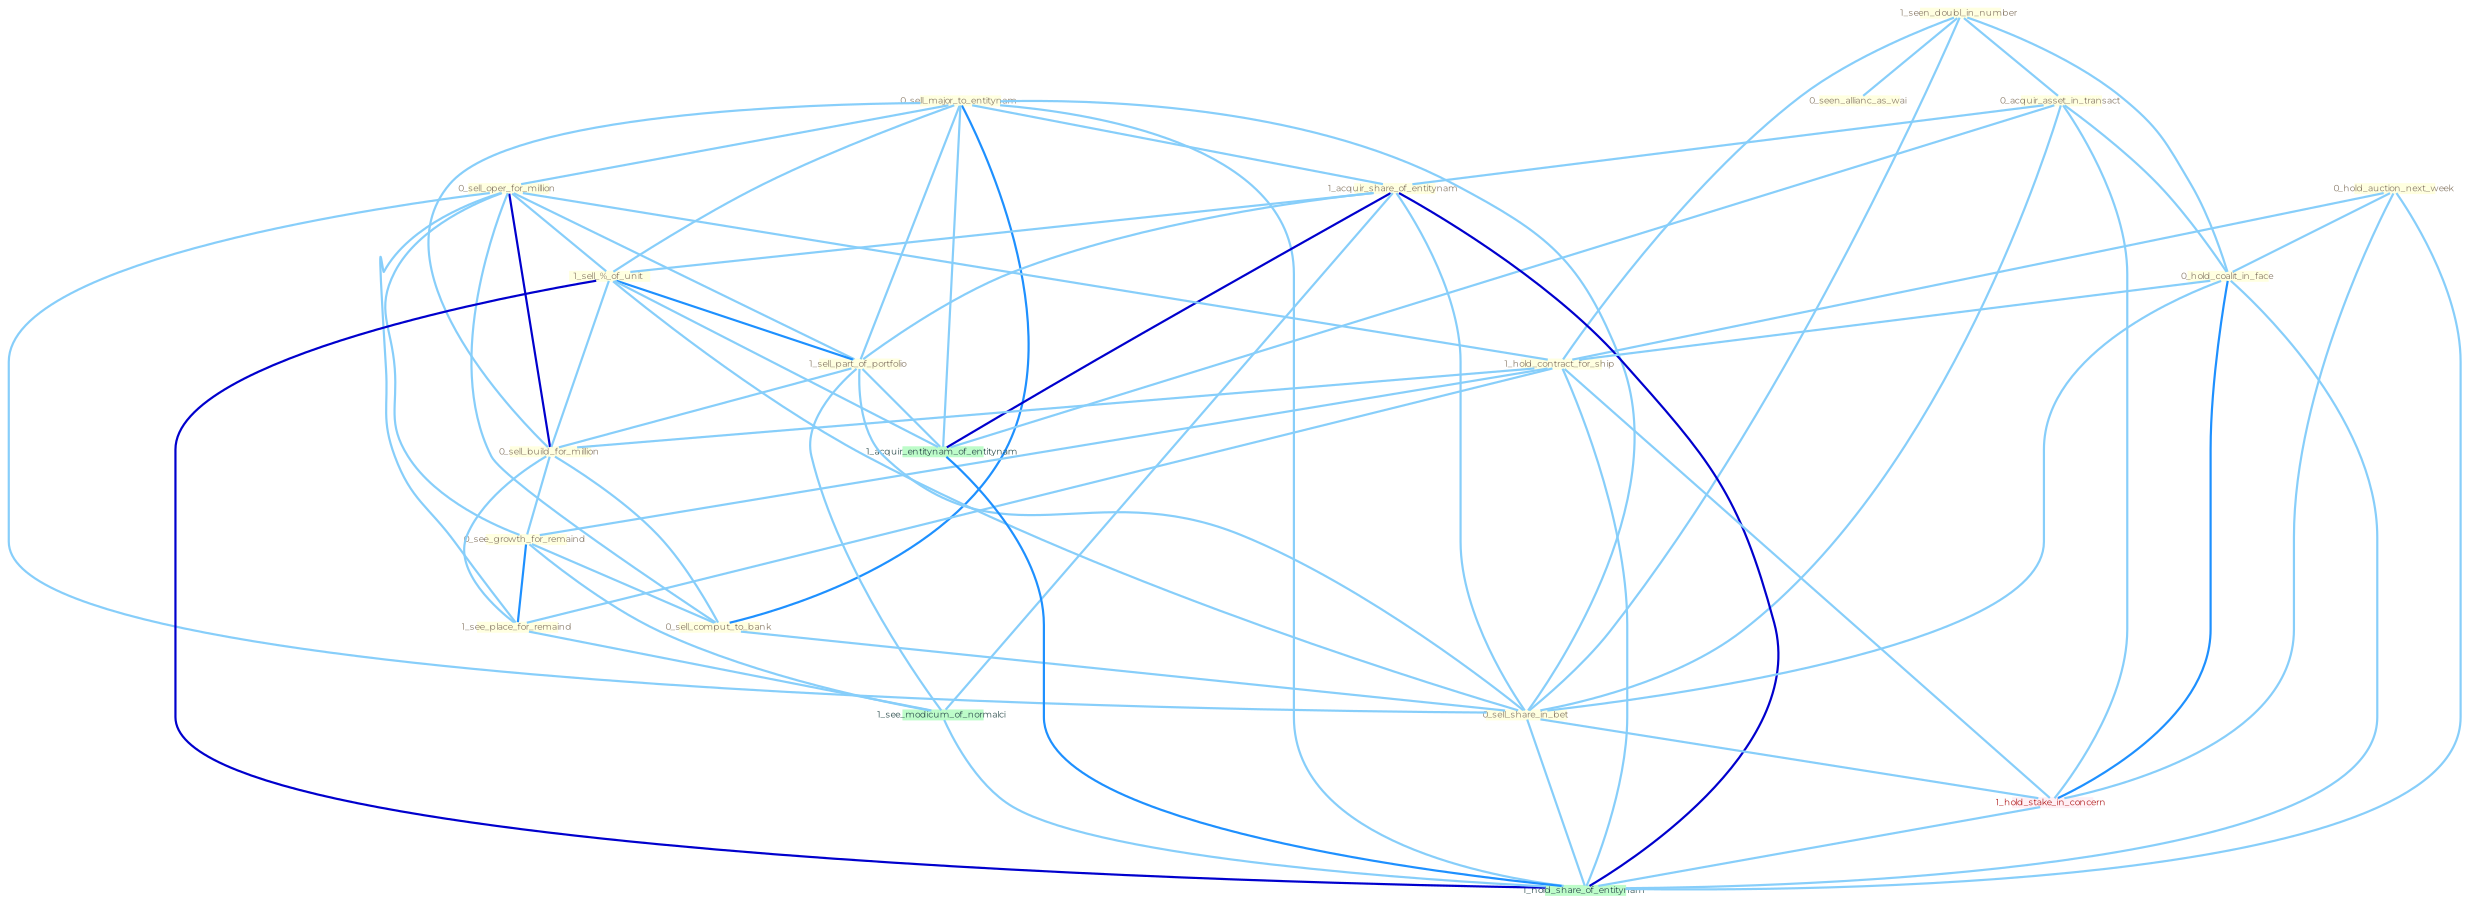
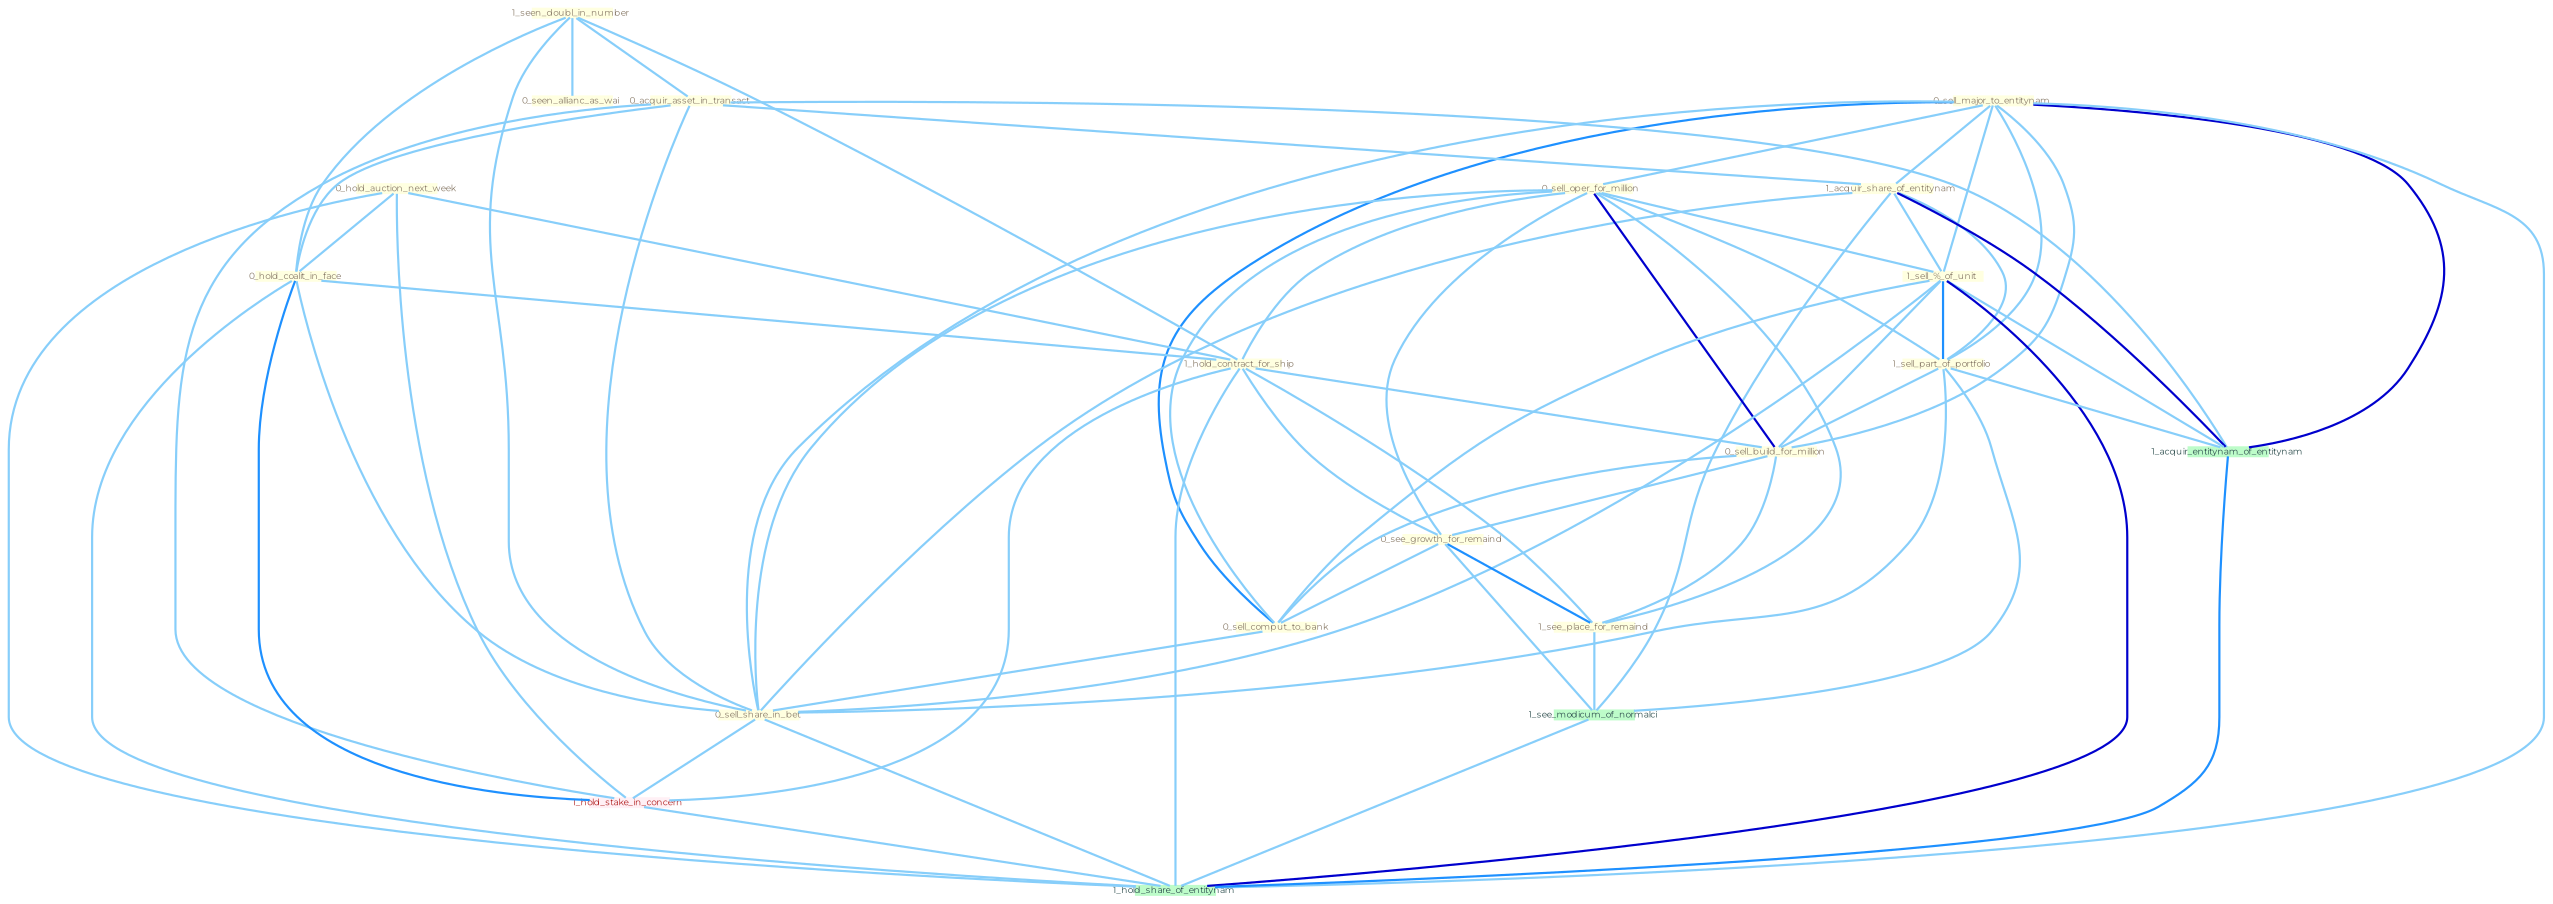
edge "0_sell_major_to_entitynam" -- "1_acquir_entitynam_of_entitynam": color #87cefa -> #0000cd
edge "1_sell_%_of_unit" -- "0_sell_comput_to_bank": added
edge "1_acquir_share_of_entitynam" -- "1_hold_share_of_entitynam": removed
